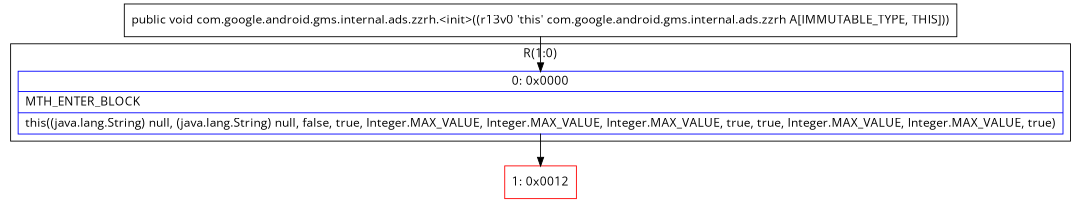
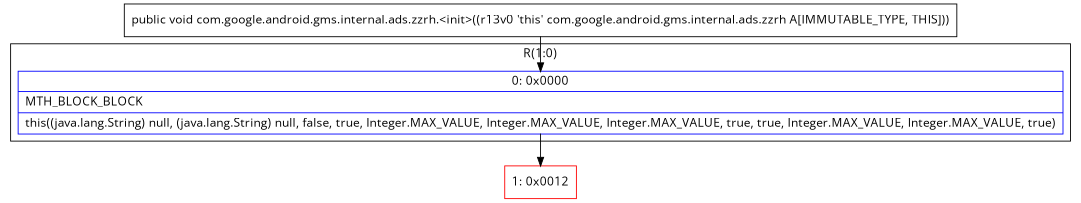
node "0: 0x0000": text "MTH_ENTER_BLOCK" -> "MTH_BLOCK_BLOCK"
